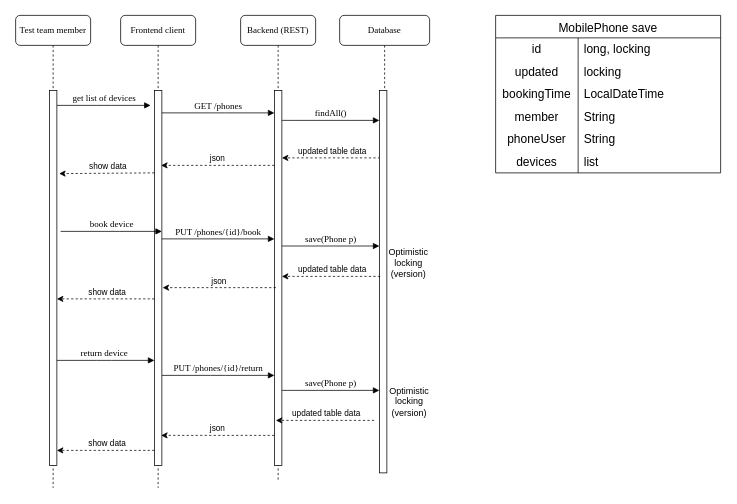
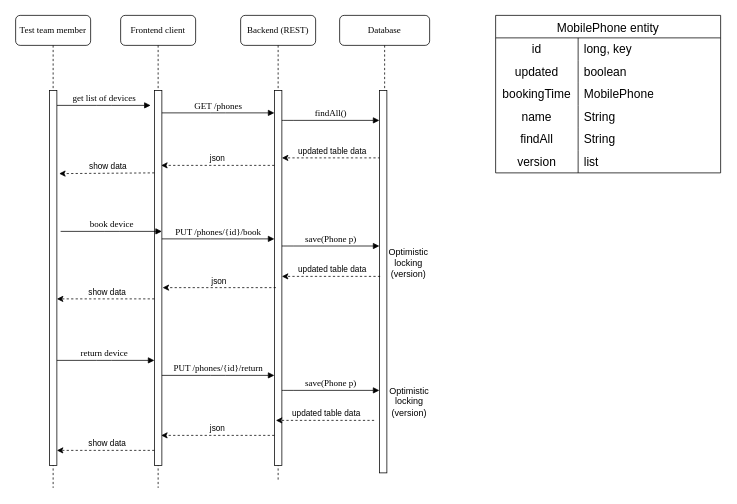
node "MobilePhone save": label "MobilePhone save" -> "MobilePhone entity"
node "long, locking": label "long, locking" -> "long, key"
node "locking": label "locking" -> "boolean"
node "LocalDateTime": label "LocalDateTime" -> "MobilePhone"
node "member": label "member" -> "name"
node "phoneUser": label "phoneUser" -> "findAll"
node "devices": label "devices" -> "version"
